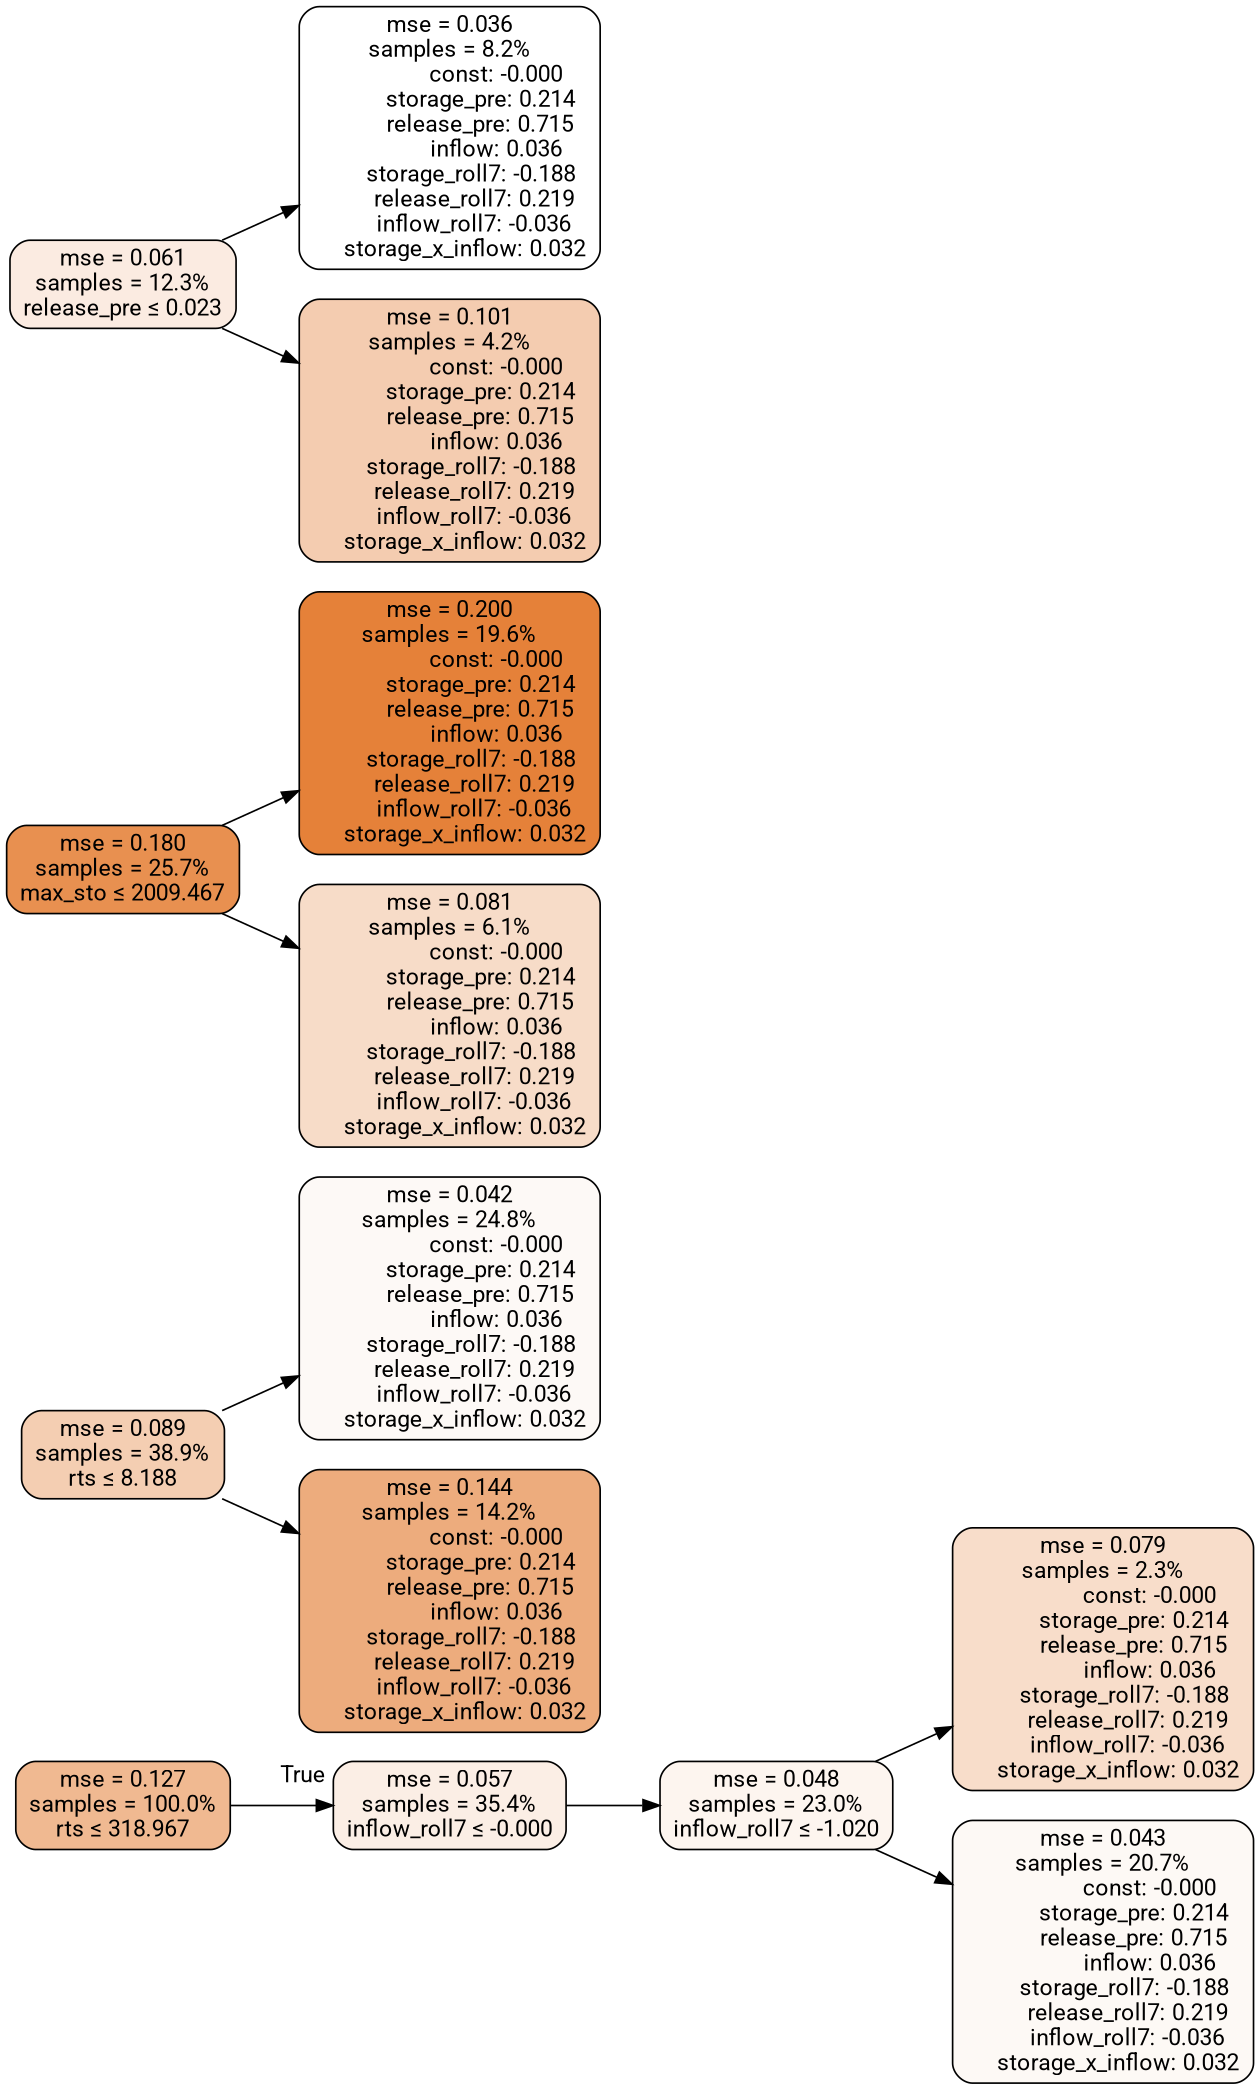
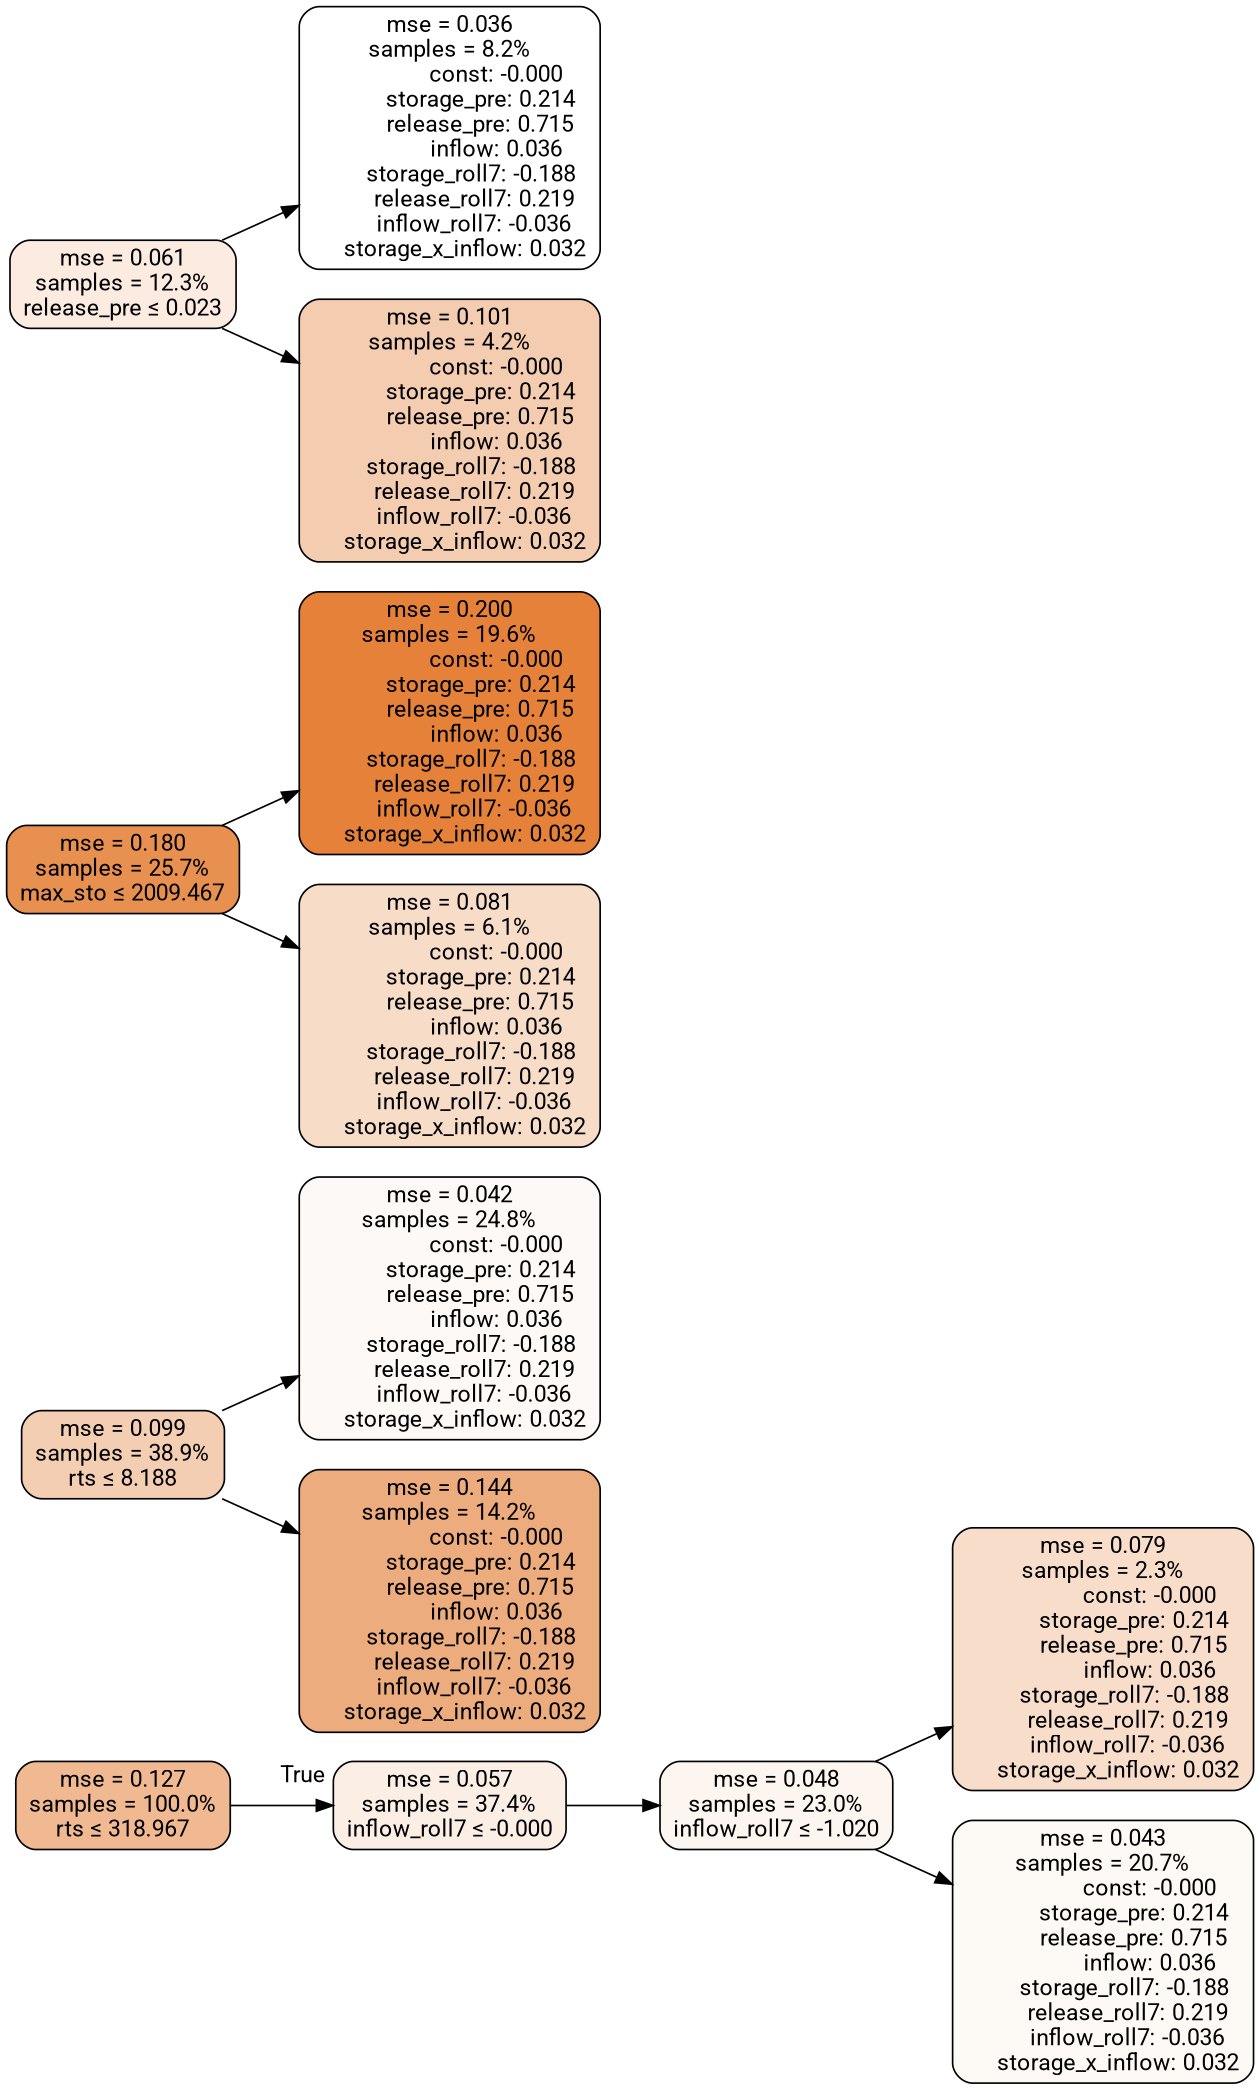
node "mse = 0.089 samples = 38.9% rts ≤ 8.188": label "mse = 0.089 samples = 38.9% rts ≤ 8.188" -> "mse = 0.099 samples = 38.9% rts ≤ 8.188"
node "mse = 0.057 samples = 35.4% inflow_roll7 ≤ -0.000": label "mse = 0.057 samples = 35.4% inflow_roll7 ≤ -0.000" -> "mse = 0.057 samples = 37.4% inflow_roll7 ≤ -0.000"
